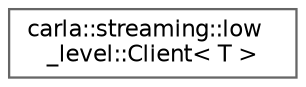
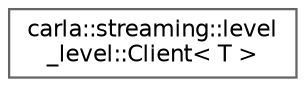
node "carla::streaming::low _level::Client< T >": label "carla::streaming::low _level::Client< T >" -> "carla::streaming::level _level::Client< T >"
